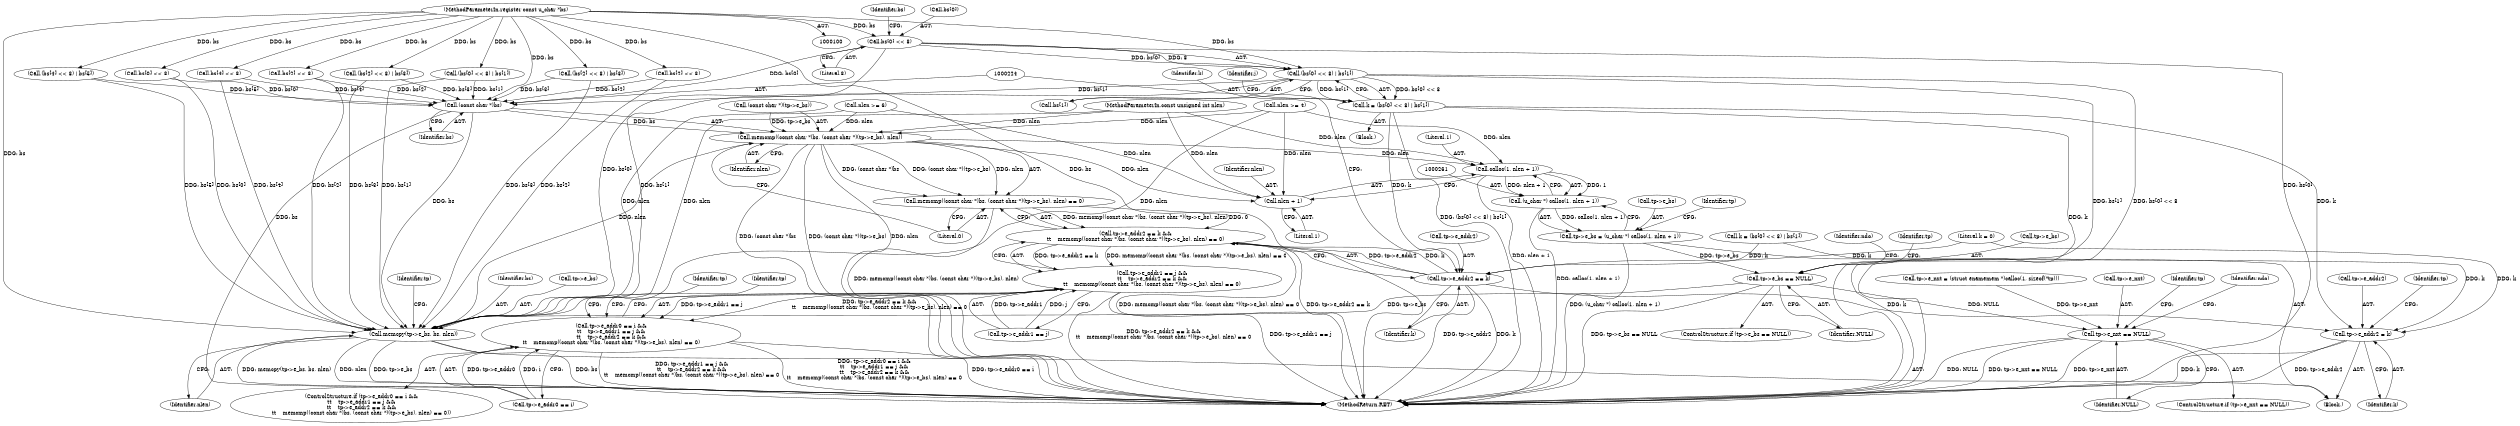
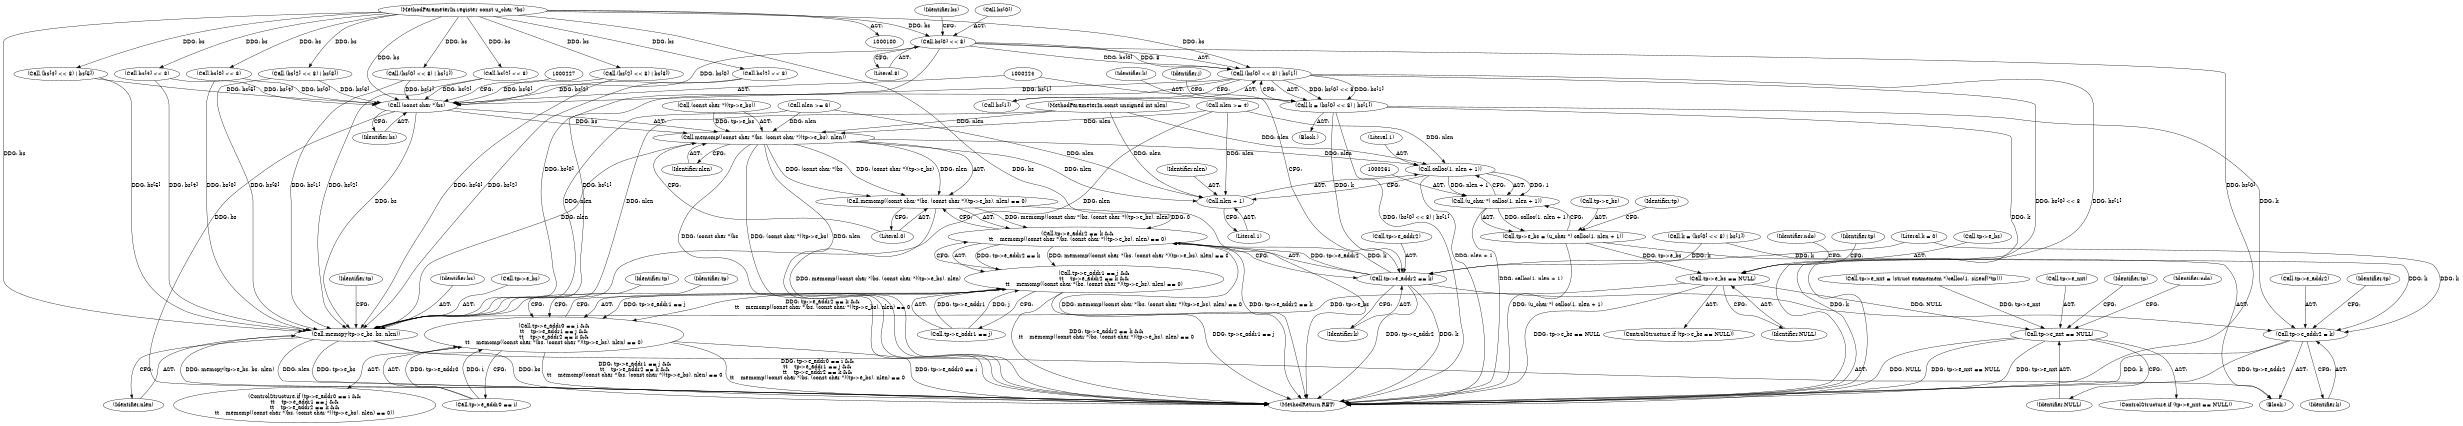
node "1000227": added
